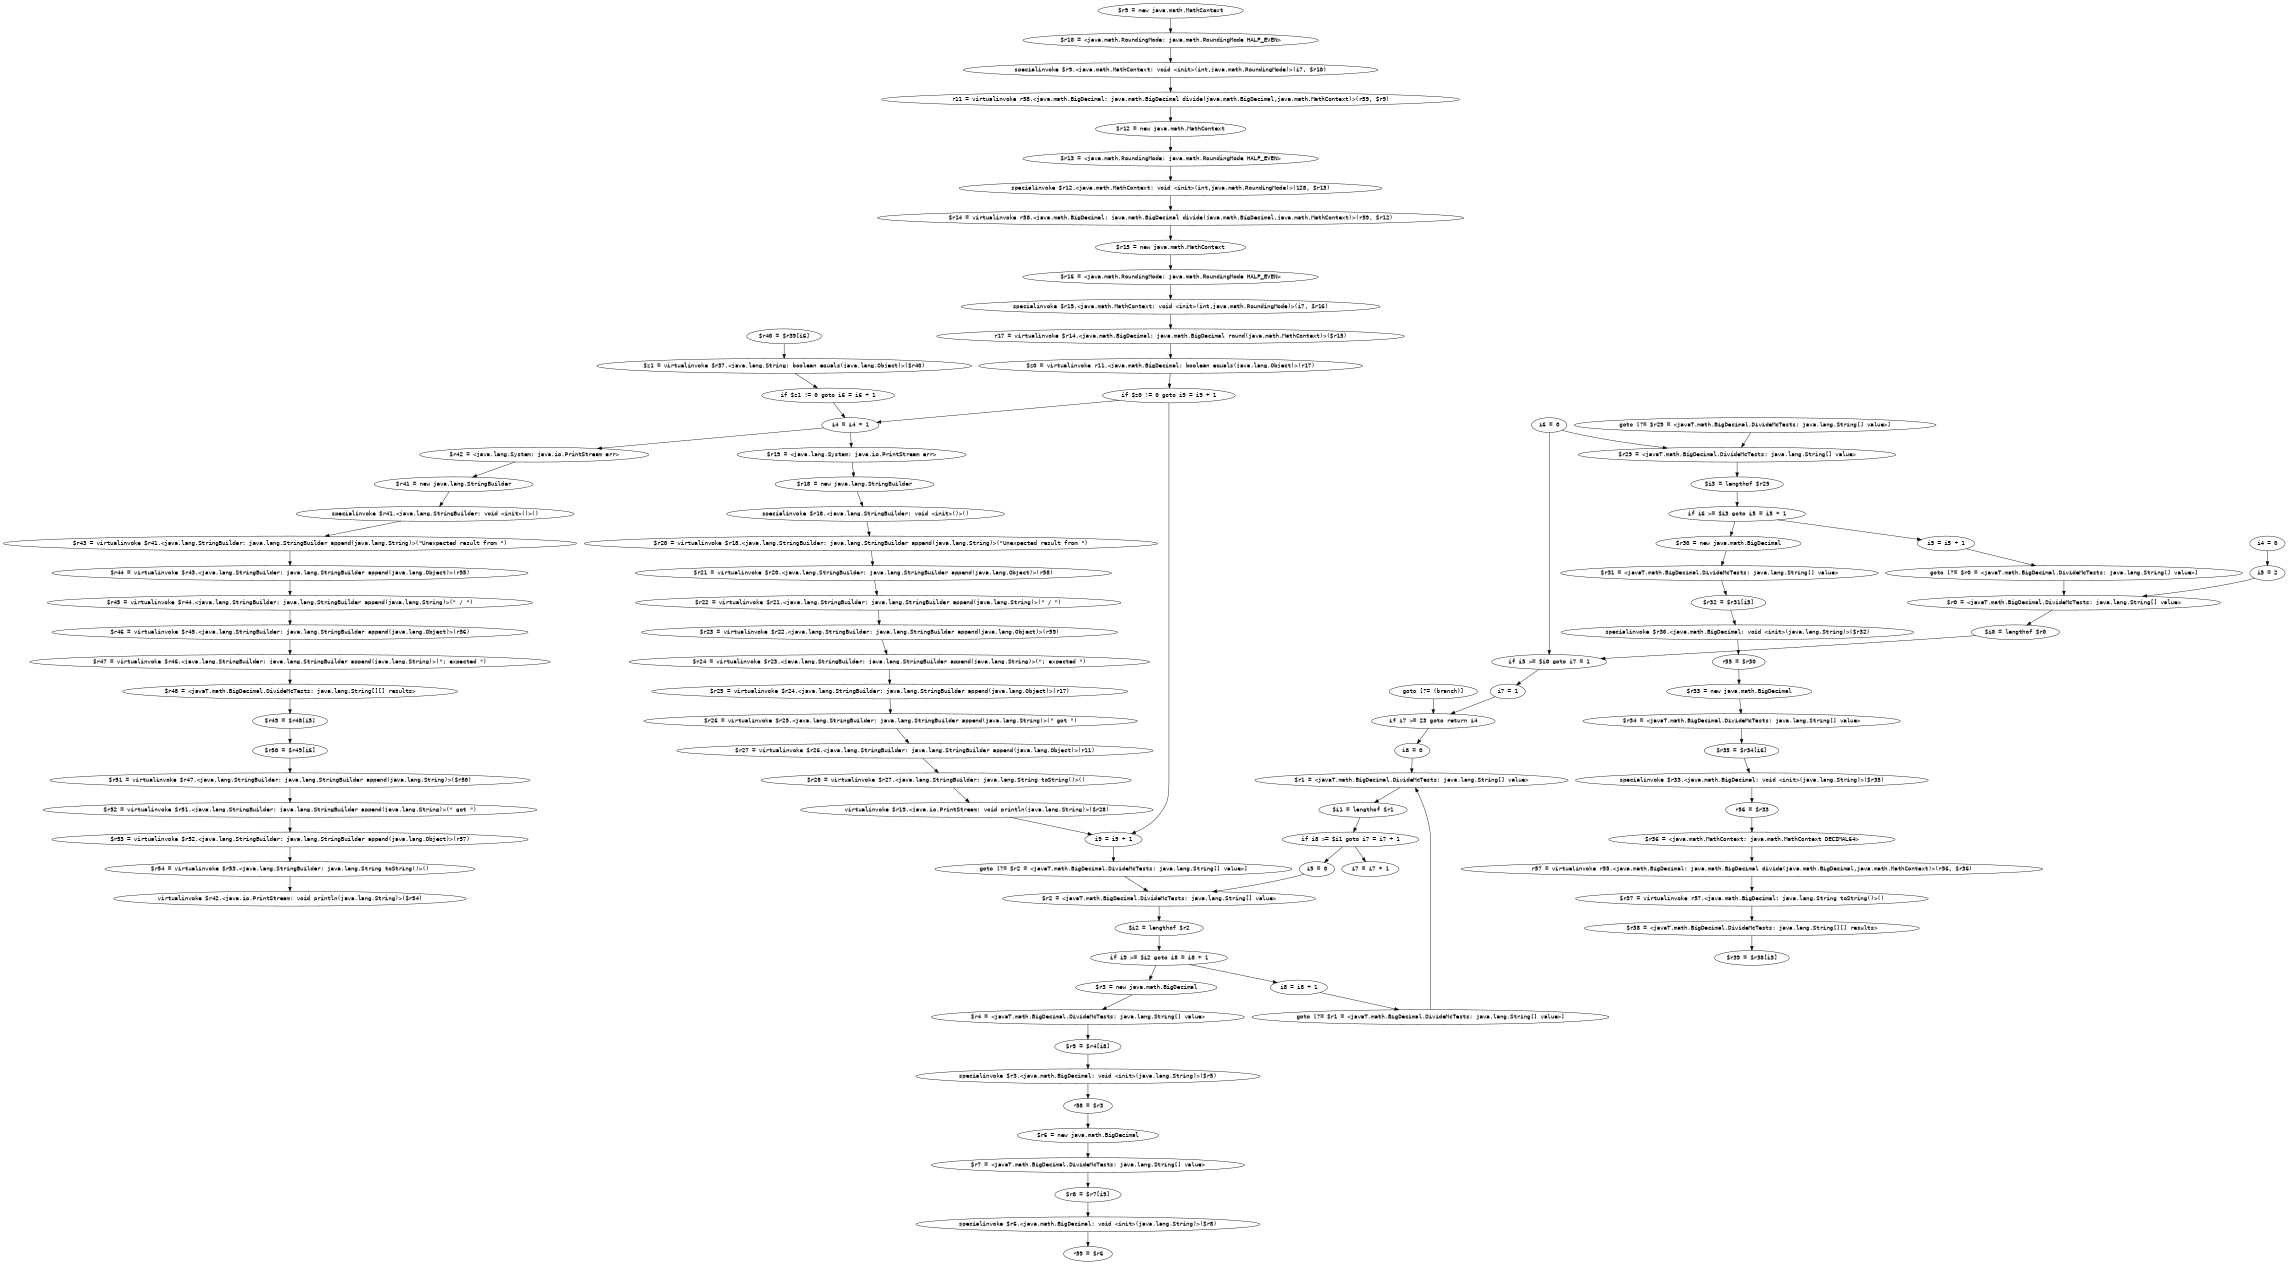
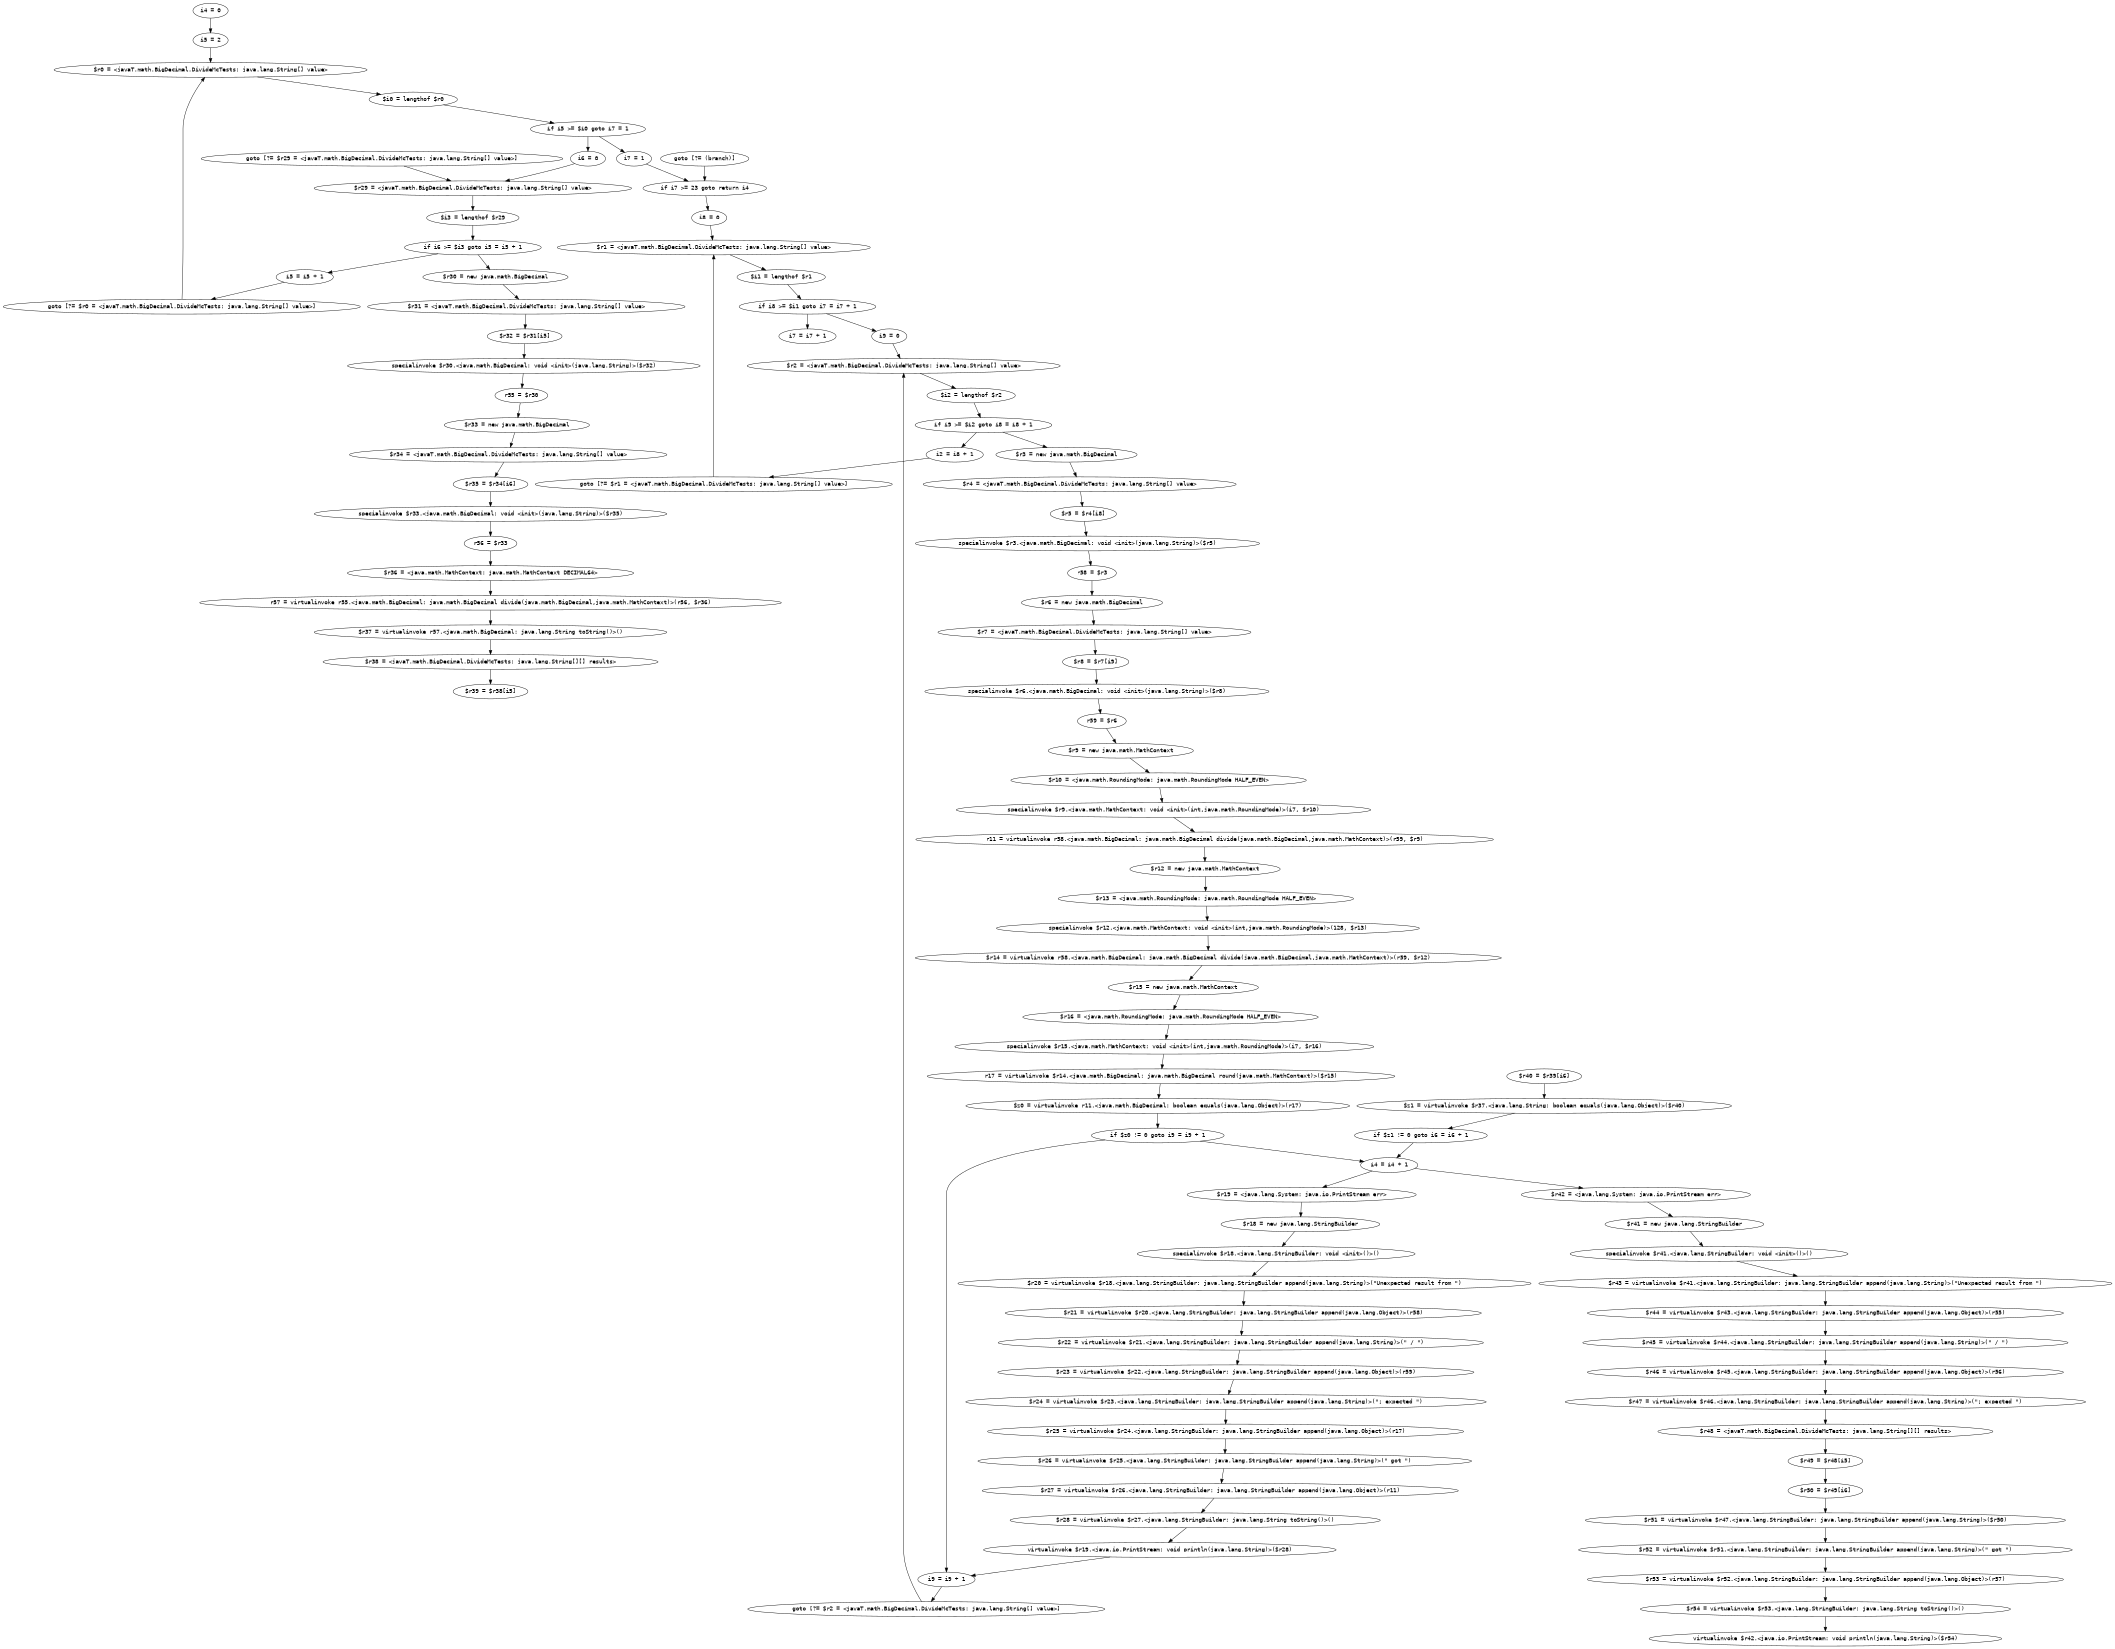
edge "i6 = 0" -> "if i5 >= $i0 goto i7 = 1": reversed
edge "r59 = $r6" -> "$r9 = new java.math.MathContext": added
node "i8 = i8 + 1": label "i8 = i8 + 1" -> "i2 = i8 + 1"
